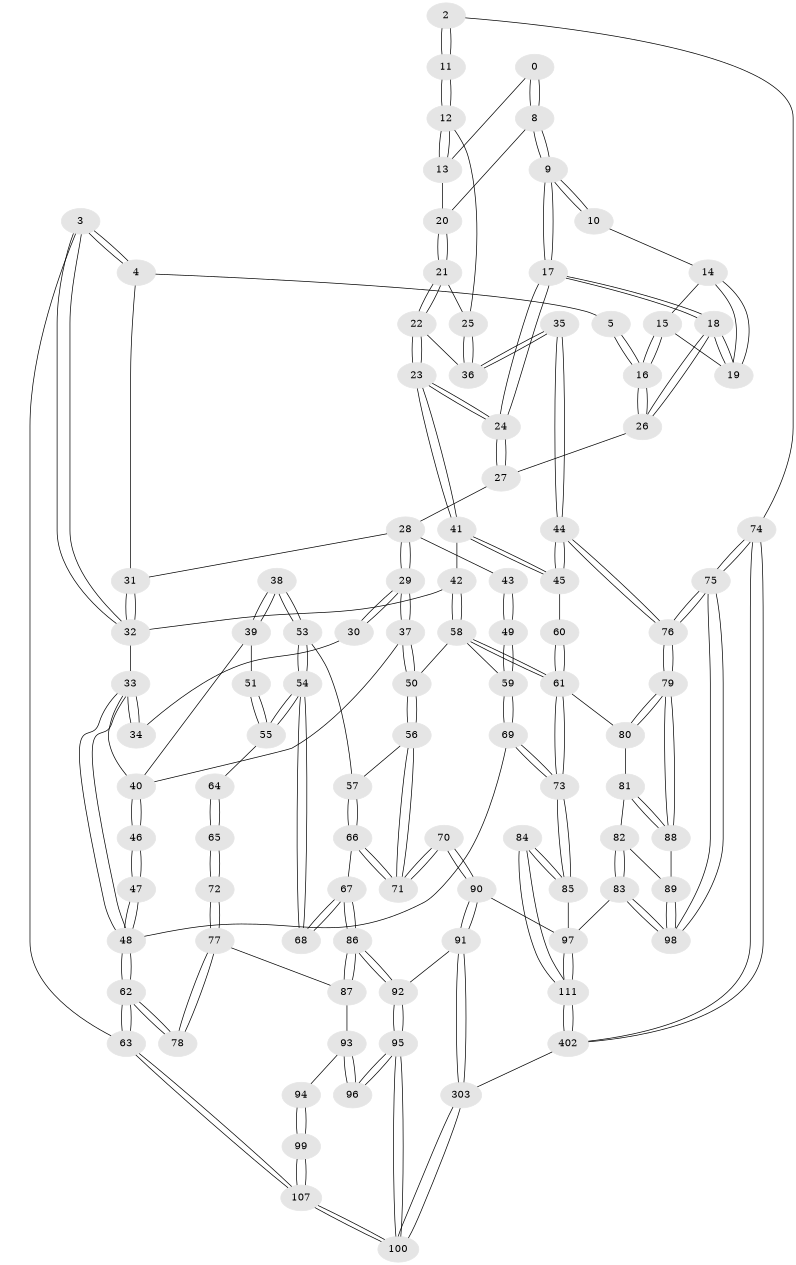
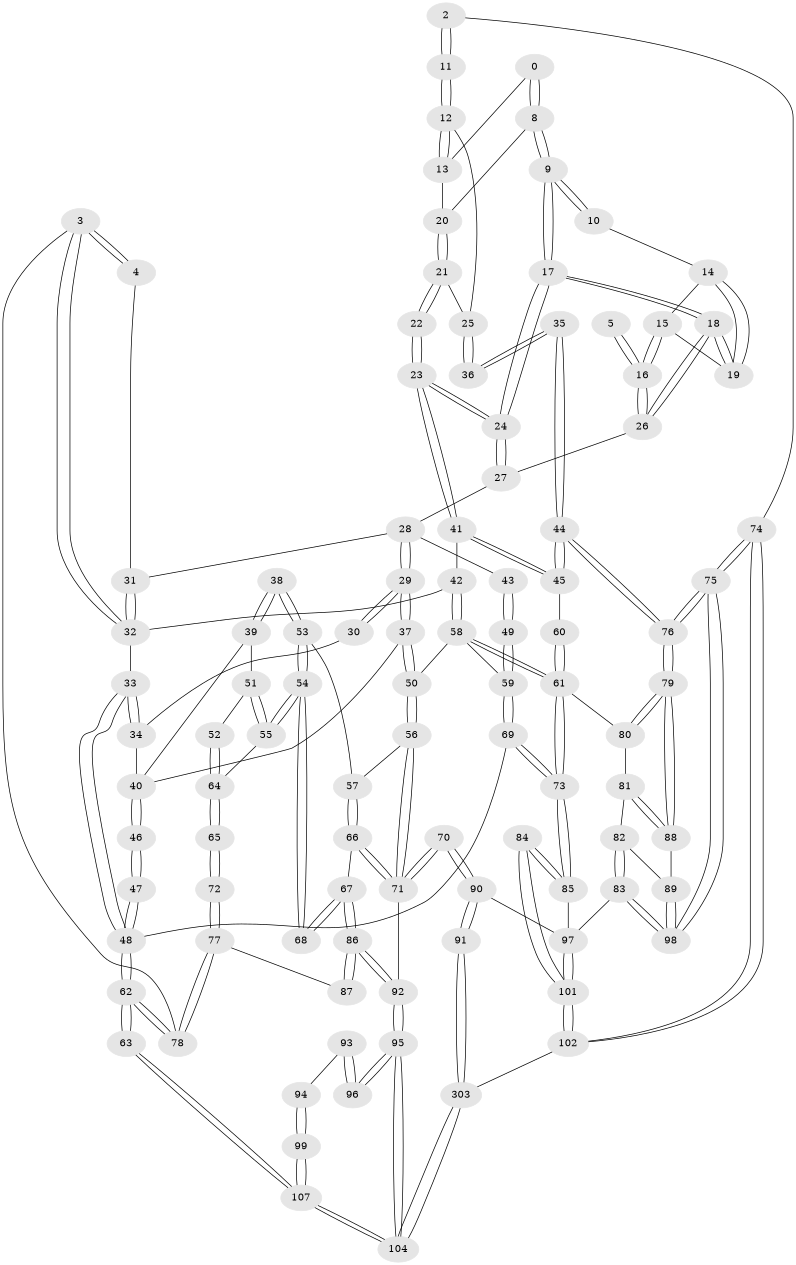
edge "4" -- "5": removed
edge "22" -- "36": removed
edge "3" -- "63": now "3" -- "78"
node "52": added
edge "33" -- "40": now "34" -- "40"
edge "91" -- "92": now "71" -- "92"
node "111": label "111" -> "101"
edge "87" -- "93": removed
node "402": label "402" -> "102"
node "100": label "100" -> "104"
